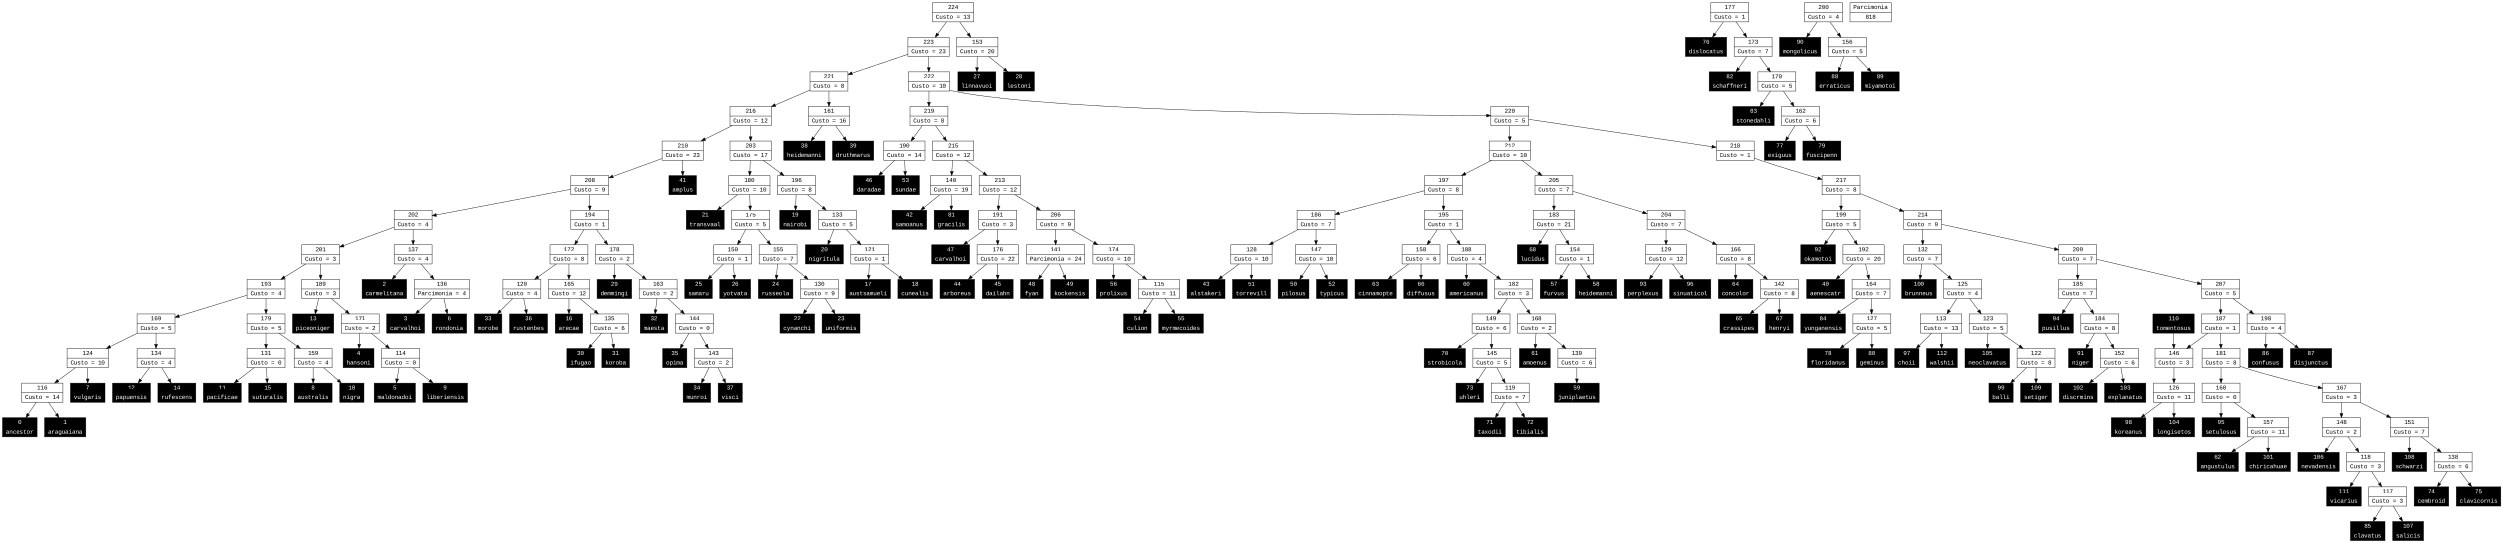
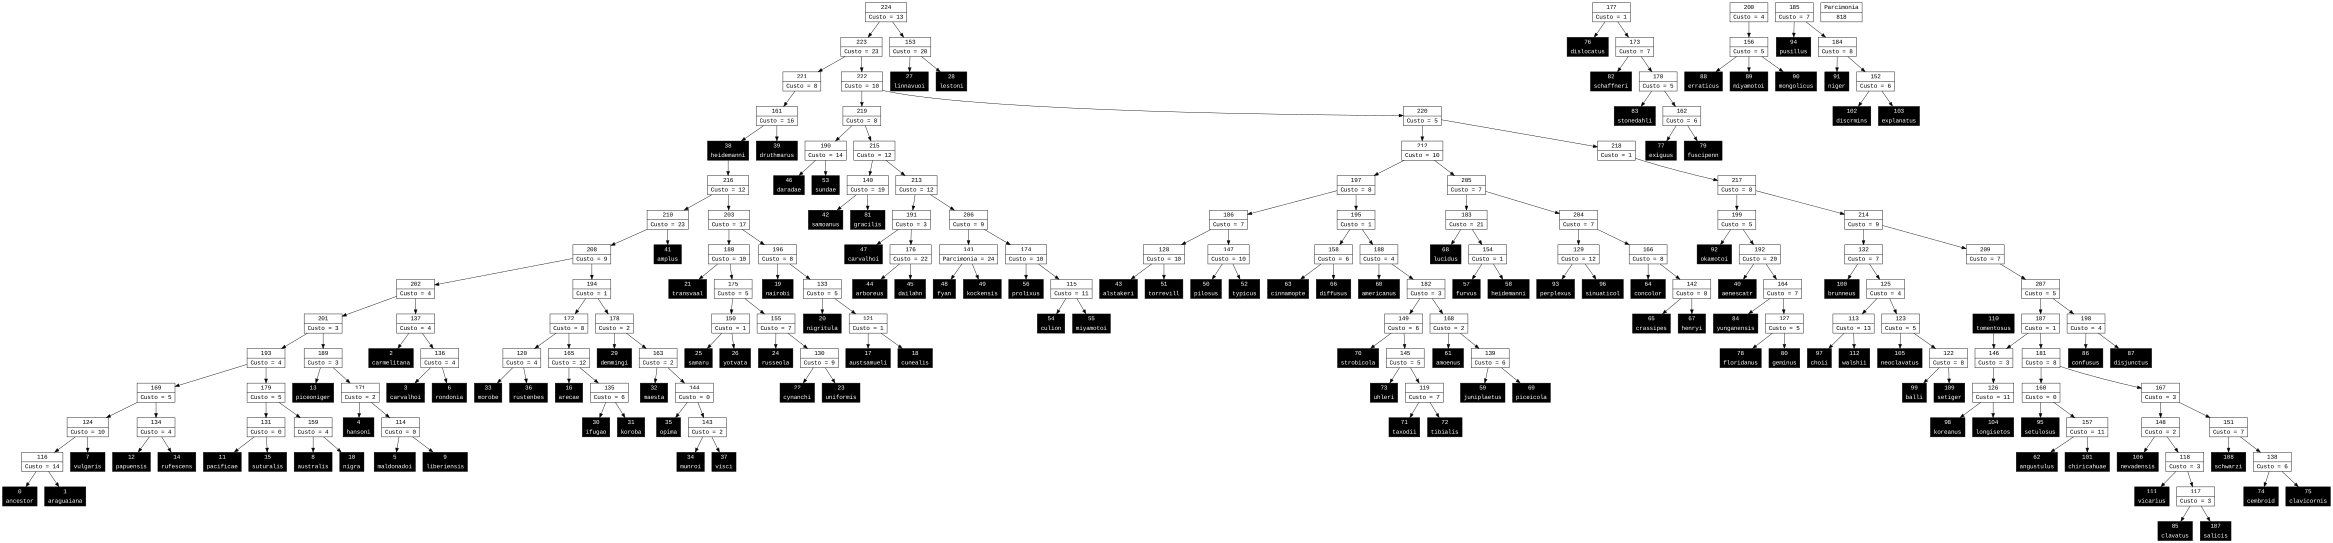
edge "200" -> "90": now "156" -> "90"
edge "221" -> "216": now "38" -> "216"
edge "209" -> "185": removed
node "136": text "Parcimonia = 4" -> "Custo = 4"
node "55": text "myrmecoides" -> "miyamotoi"
node "69": added
